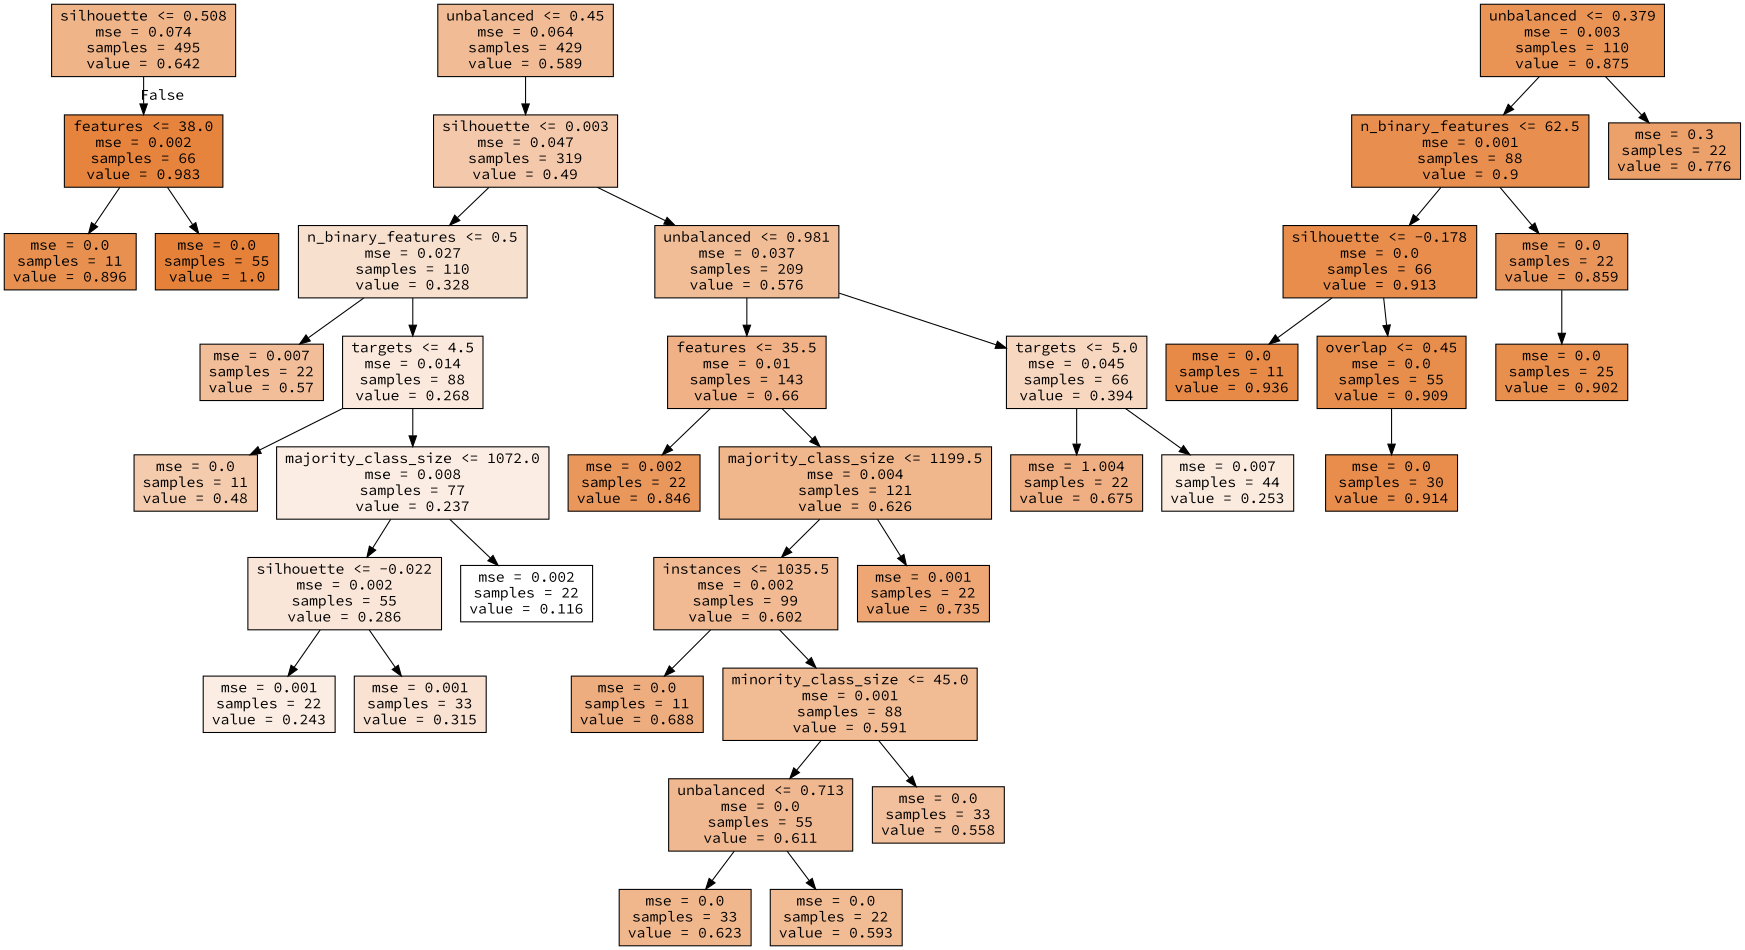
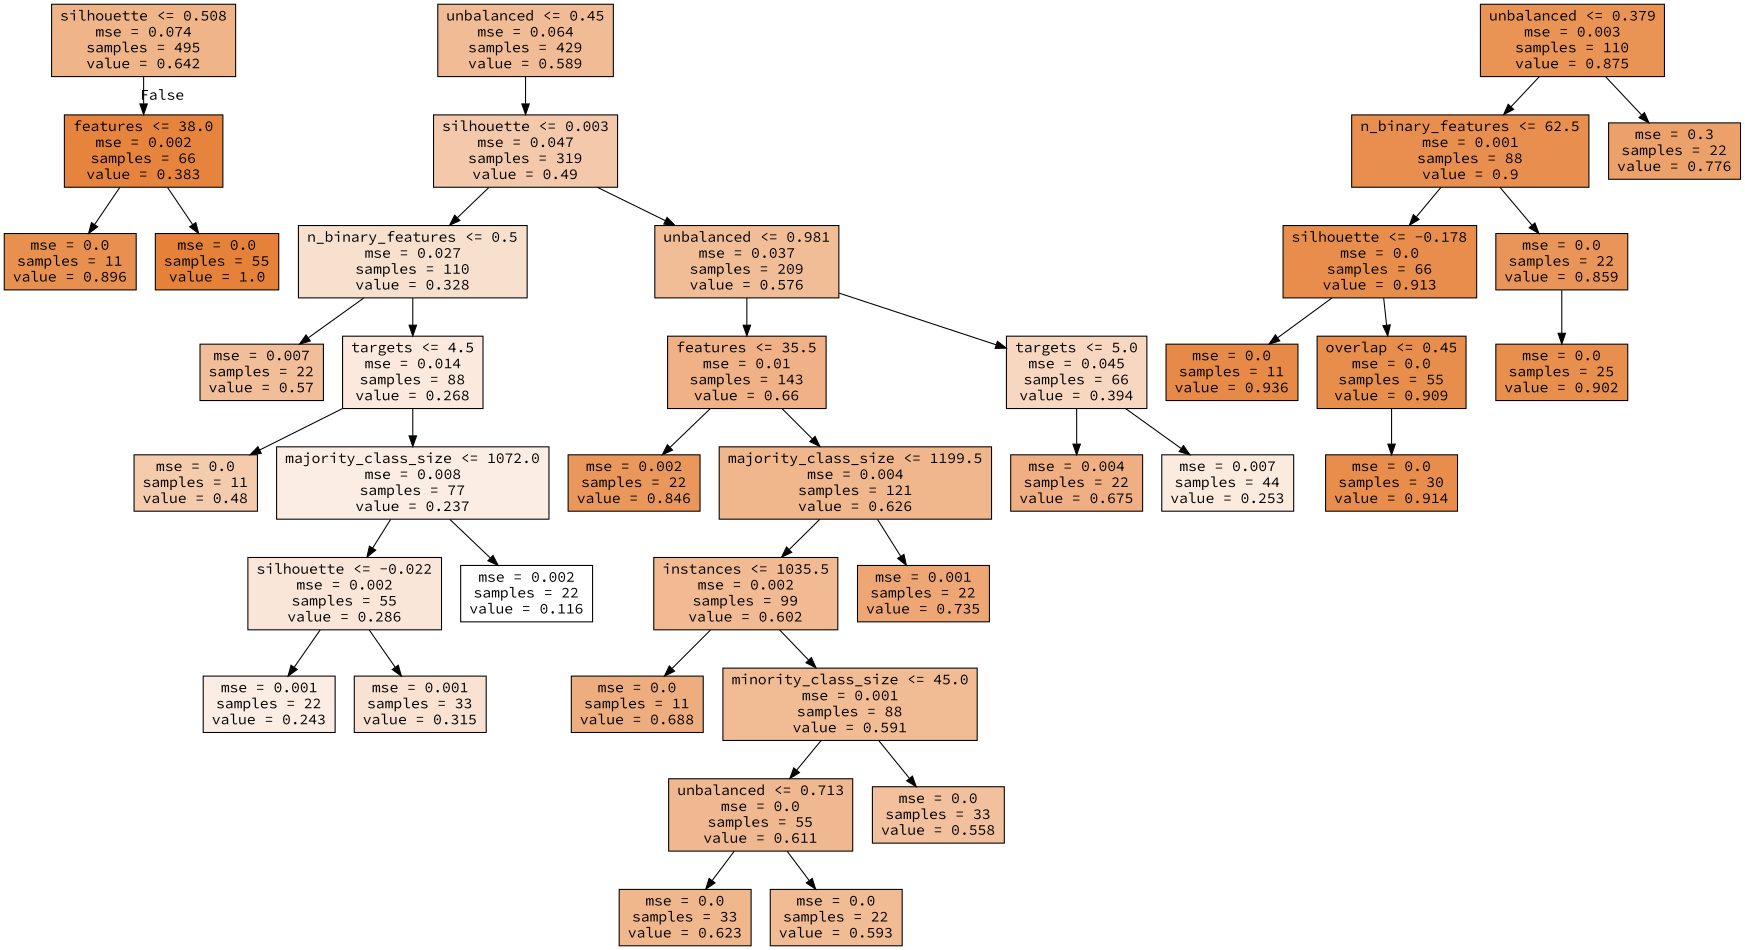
node "features <= 38.0 mse = 0.002 samples = 66 value = 0.983": label "features <= 38.0 mse = 0.002 samples = 66 value = 0.983" -> "features <= 38.0 mse = 0.002 samples = 66 value = 0.383"
node "mse = 1.004 samples = 22 value = 0.675": label "mse = 1.004 samples = 22 value = 0.675" -> "mse = 0.004 samples = 22 value = 0.675"
